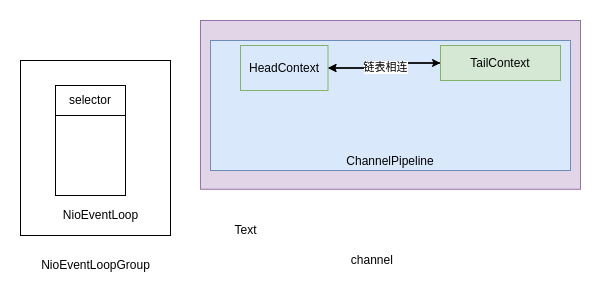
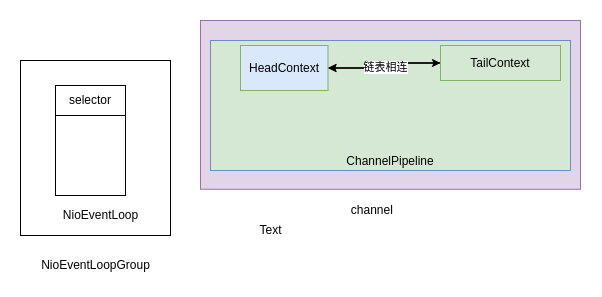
node "ChannelPipeline": fillcolor #dae8fc -> #d5e8d4
node "Text": moved (246, 231) -> (271, 231)
node "channel": moved (373, 261) -> (373, 211)
